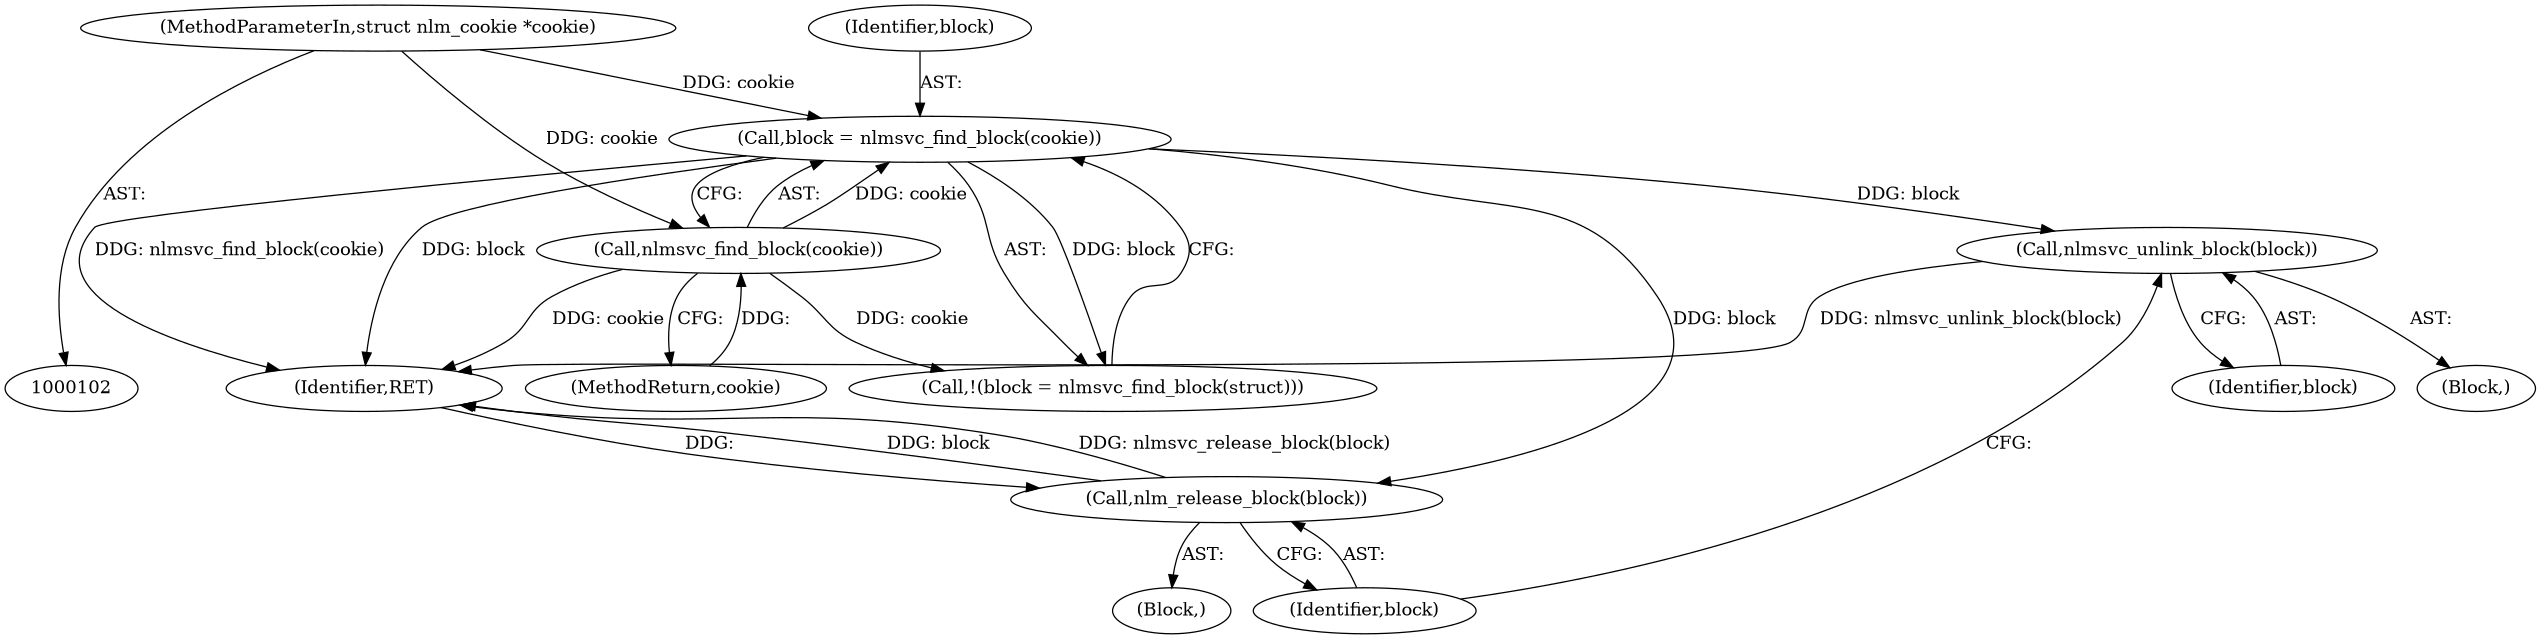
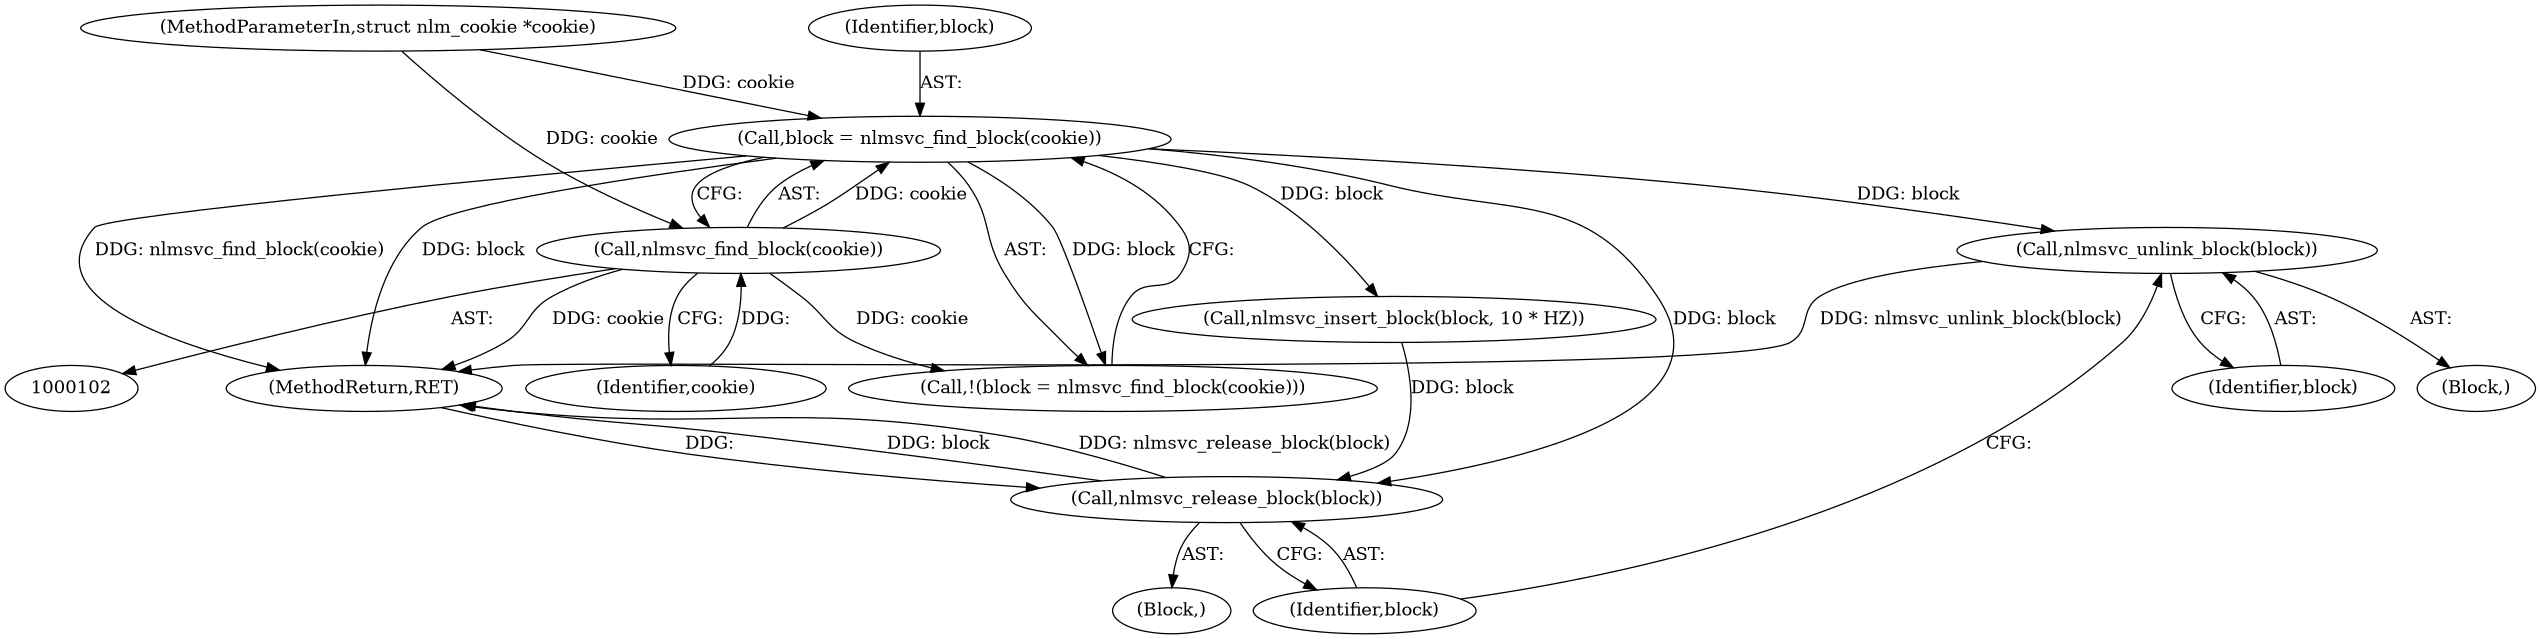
edge "(MethodParameterIn,struct nlm_cookie *cookie)" -> "1000102": now "(Call,nlmsvc_find_block(cookie))" -> "1000102"
node "(Call,nlmsvc_insert_block(block, 10 * HZ))": added
node "(Identifier,RET)": label "(Identifier,RET)" -> "(MethodReturn,RET)"
node "(MethodReturn,cookie)": label "(MethodReturn,cookie)" -> "(Identifier,cookie)"
node "(Call,!(block = nlmsvc_find_block(struct)))": label "(Call,!(block = nlmsvc_find_block(struct)))" -> "(Call,!(block = nlmsvc_find_block(cookie)))"
node "(Call,nlm_release_block(block))": label "(Call,nlm_release_block(block))" -> "(Call,nlmsvc_release_block(block))"
